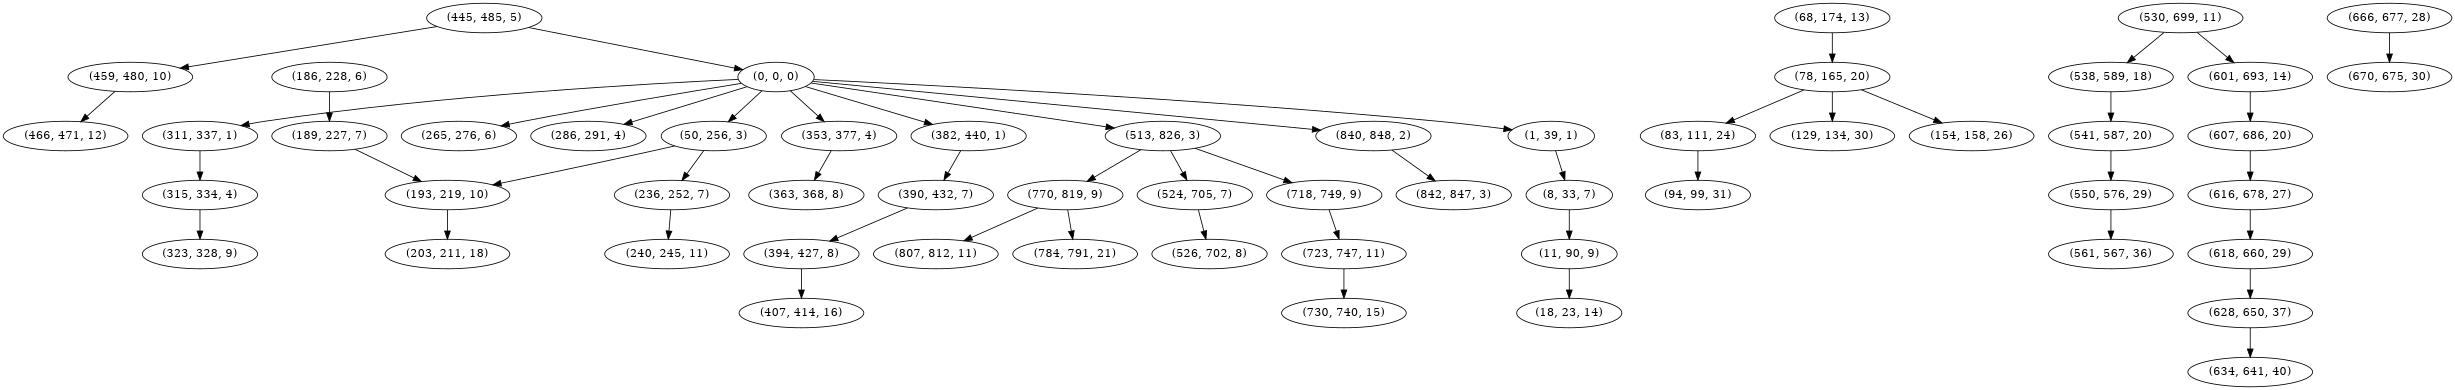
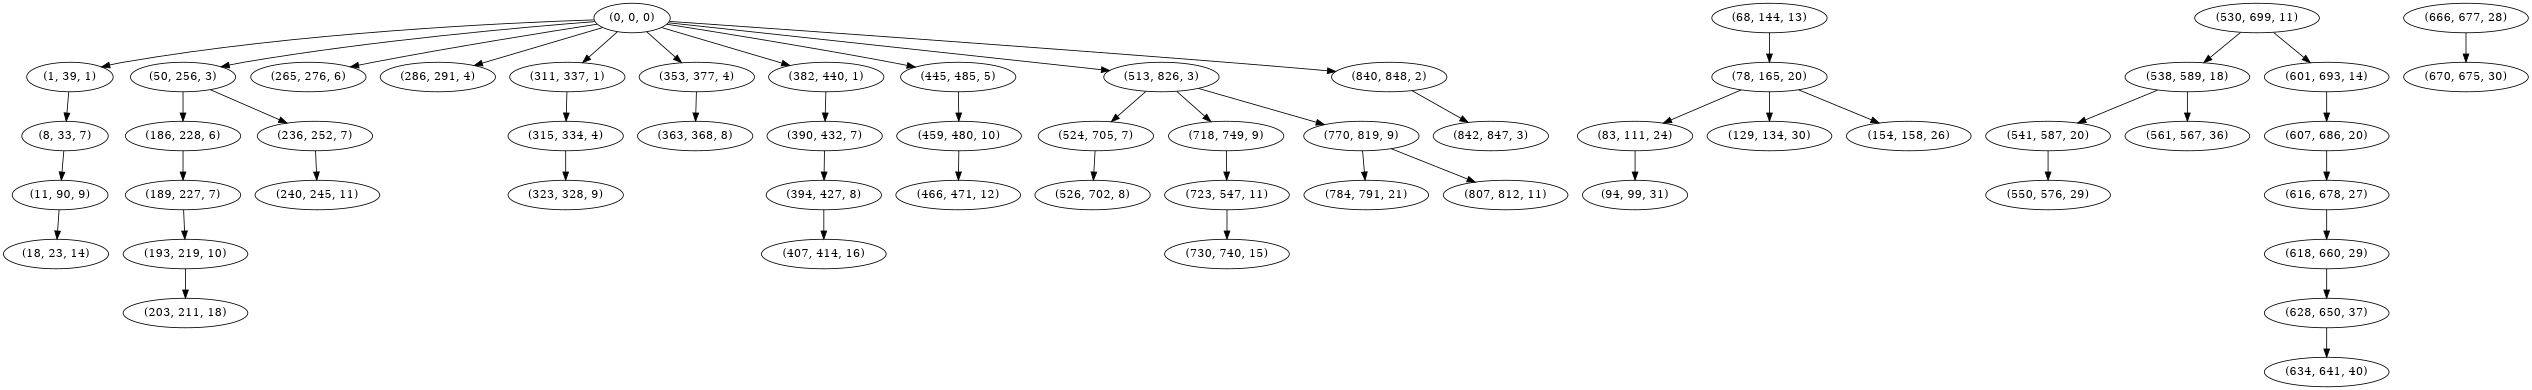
node "(68, 174, 13)": label "(68, 174, 13)" -> "(68, 144, 13)"
edge "(445, 485, 5)" -> "(0, 0, 0)": reversed
edge "(50, 256, 3)" -> "(193, 219, 10)": now "(50, 256, 3)" -> "(186, 228, 6)"
edge "(550, 576, 29)" -> "(561, 567, 36)": now "(538, 589, 18)" -> "(561, 567, 36)"
node "(723, 747, 11)": label "(723, 747, 11)" -> "(723, 547, 11)"
